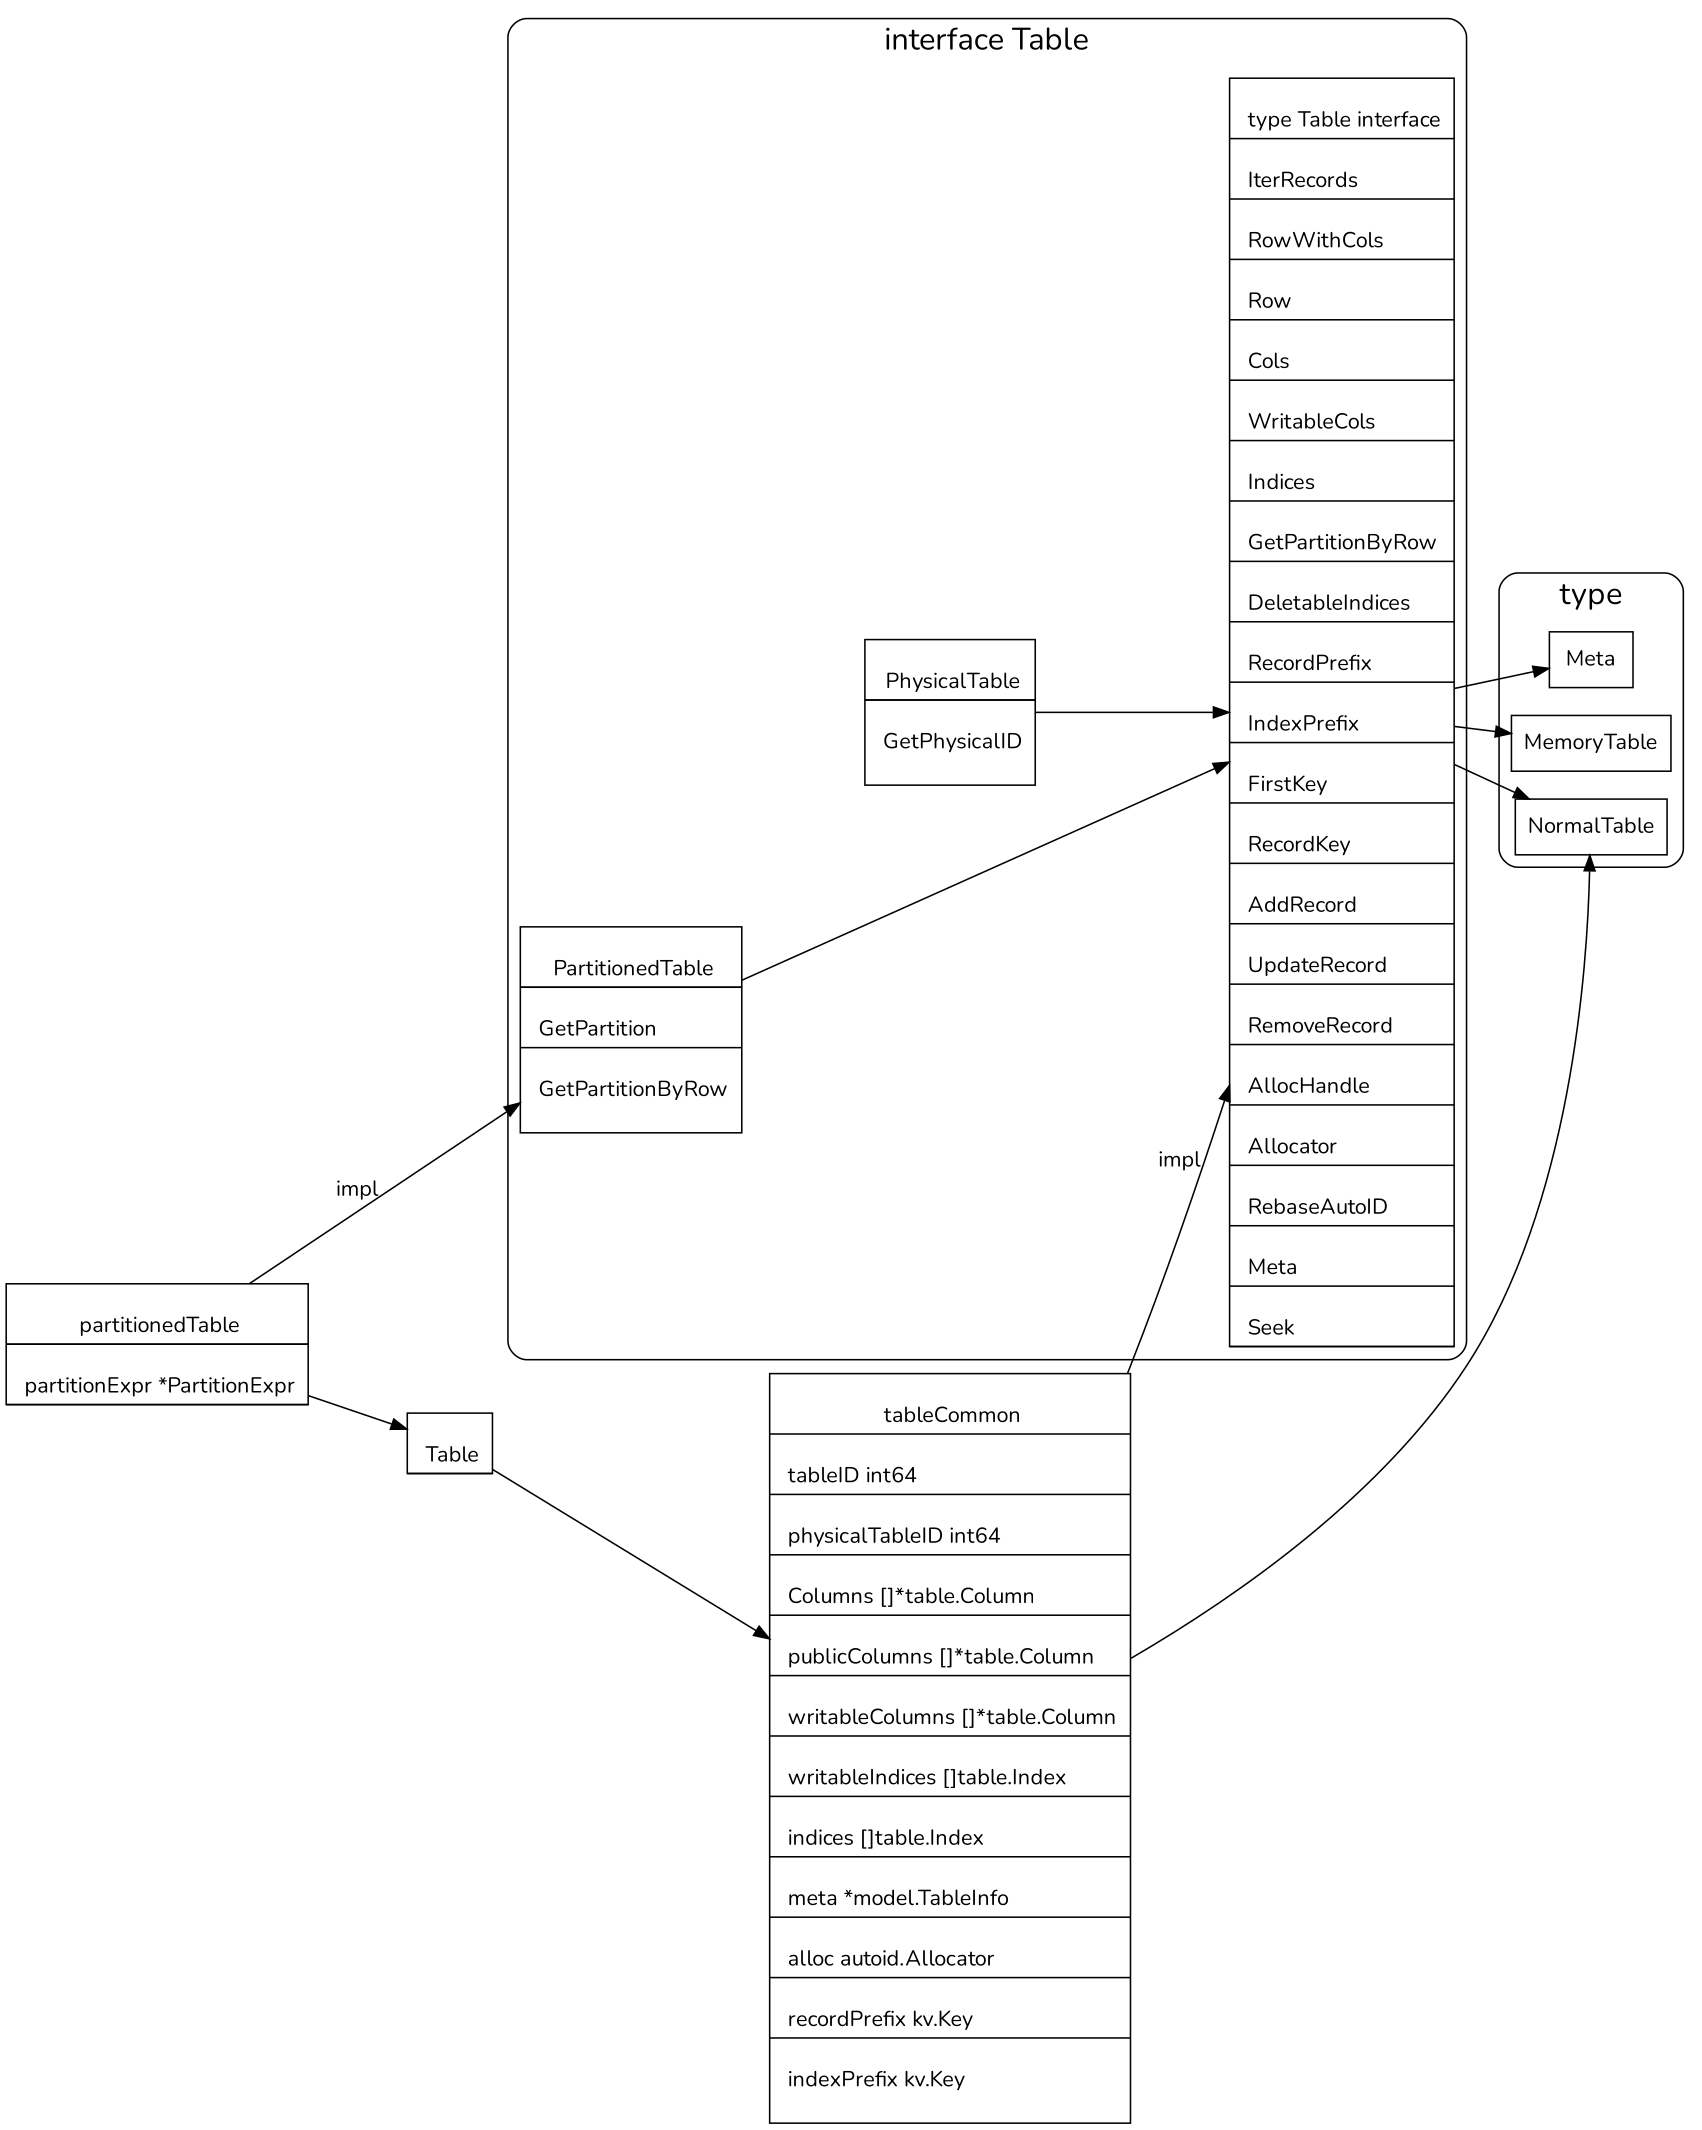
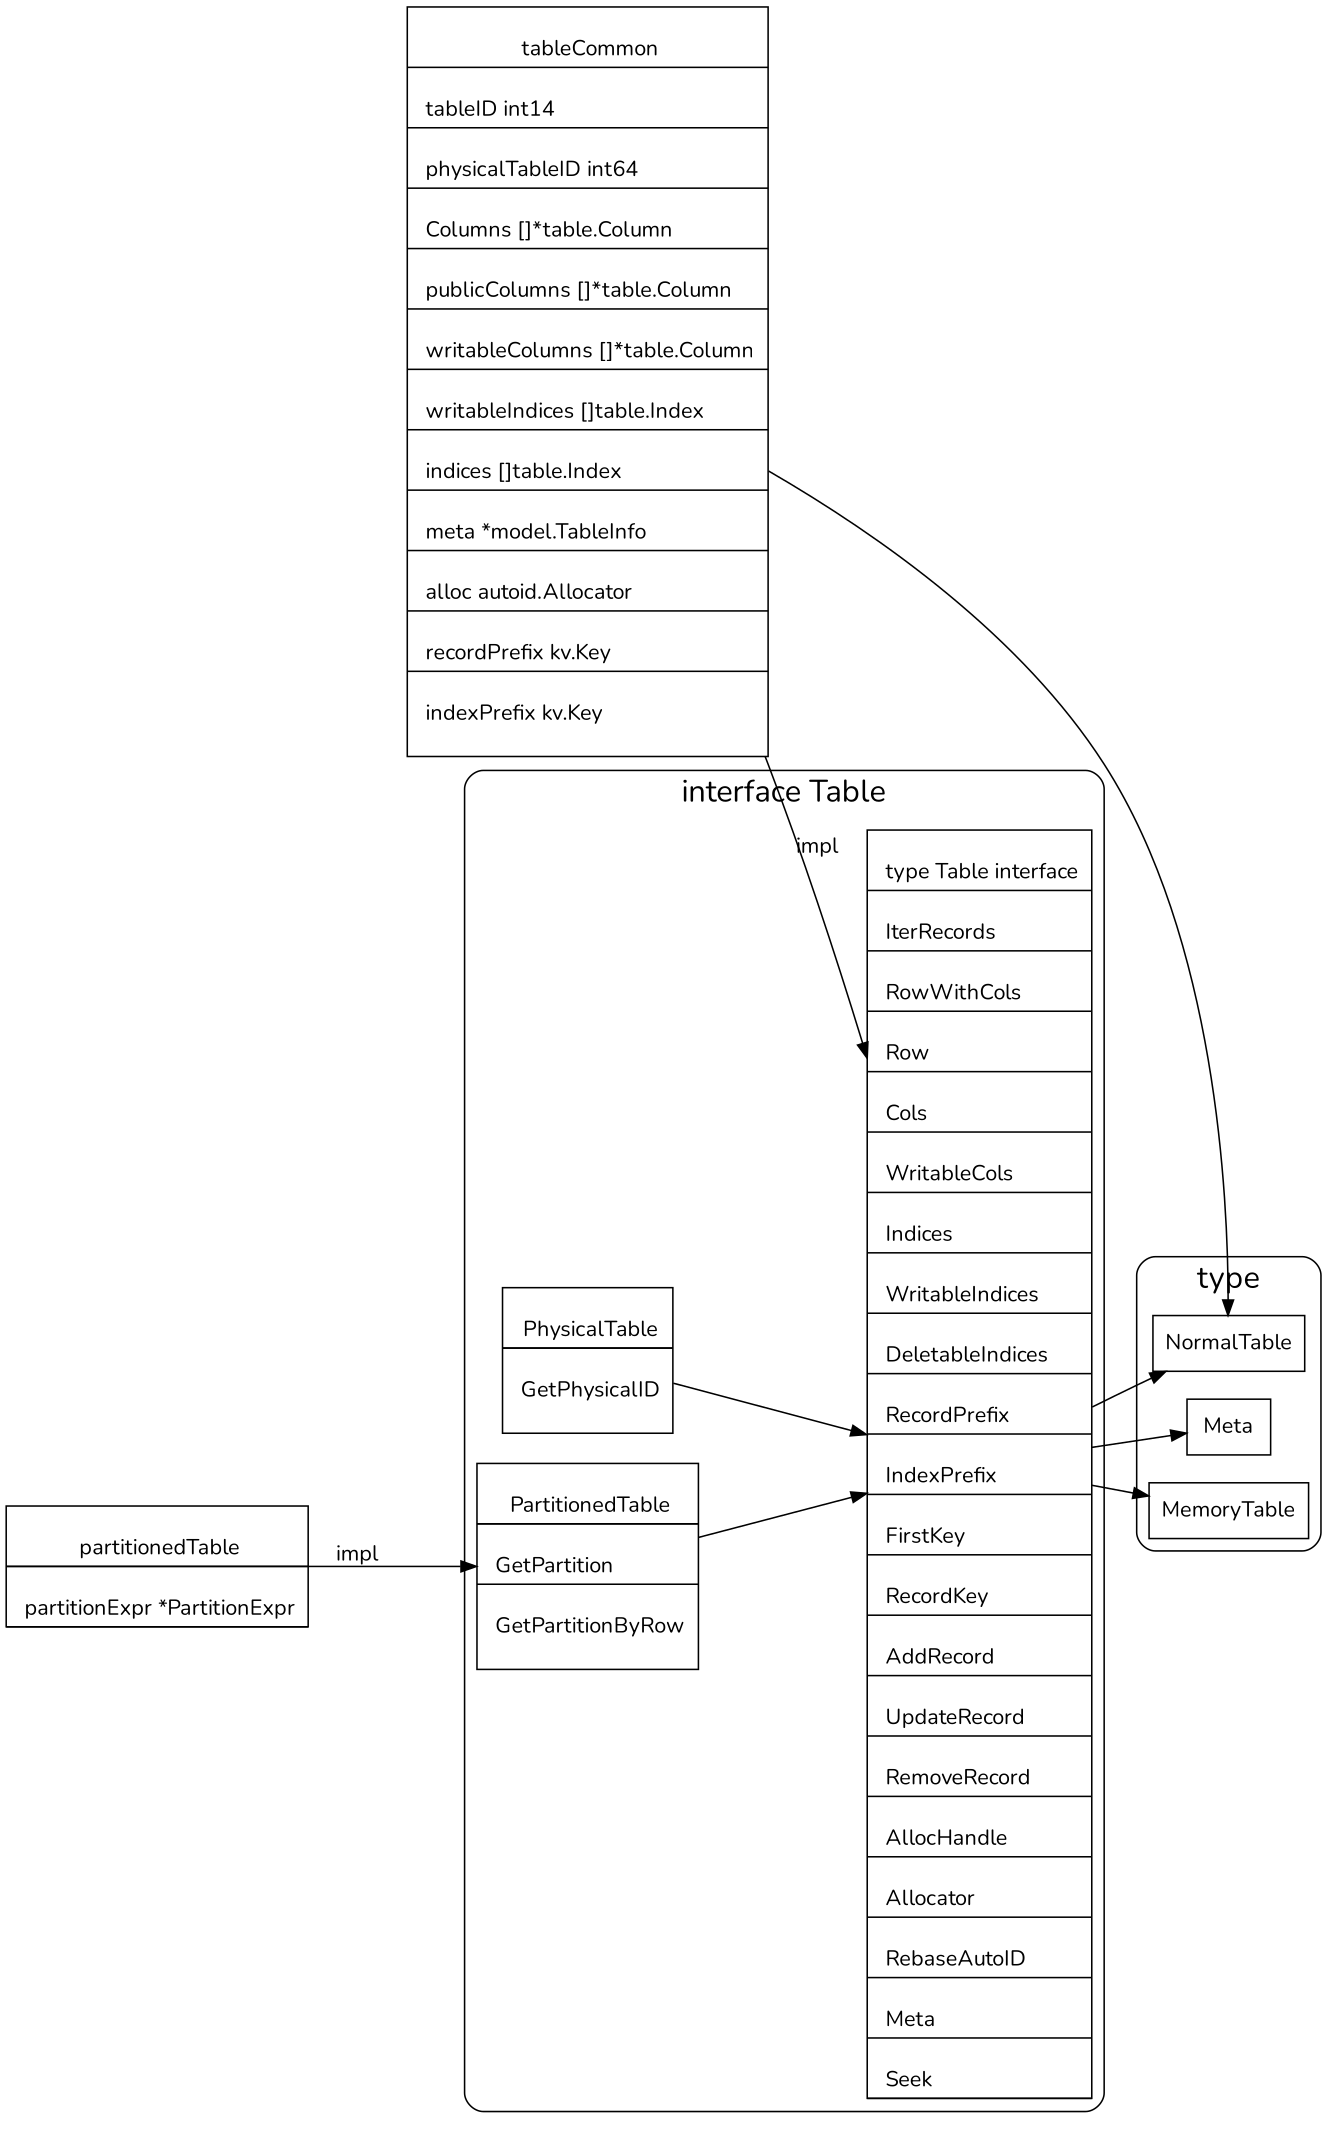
node "type Table interface": text "GetPartitionByRow" -> "WritableIndices"
node "Table": removed
node "tableCommon": text "tableID int64" -> "tableID int14"
